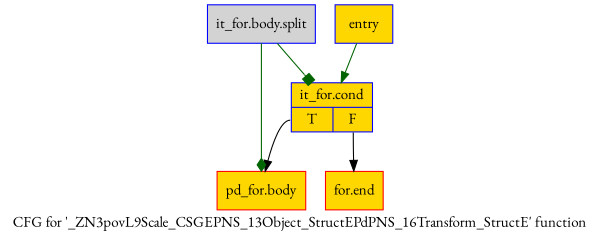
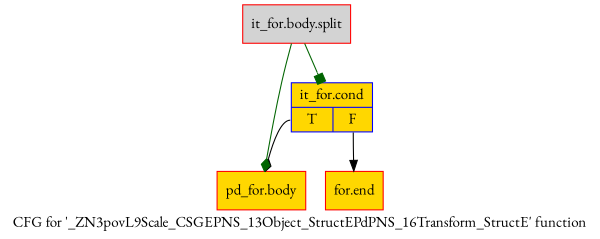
node "it_for.body.split": color blue -> red
node "entry": removed
edge "it_for.cond" -> "pd_for.body": arrowhead normal -> diamond
